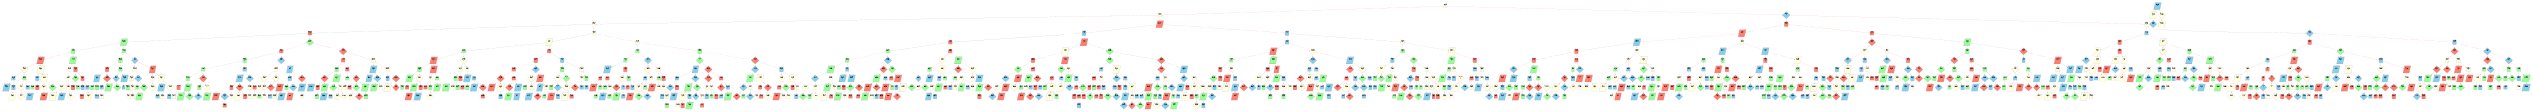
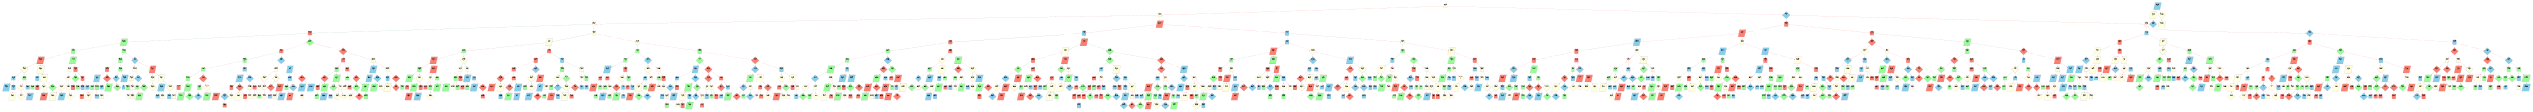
node "25.9181 (-1)": shape cylinder -> diamond
